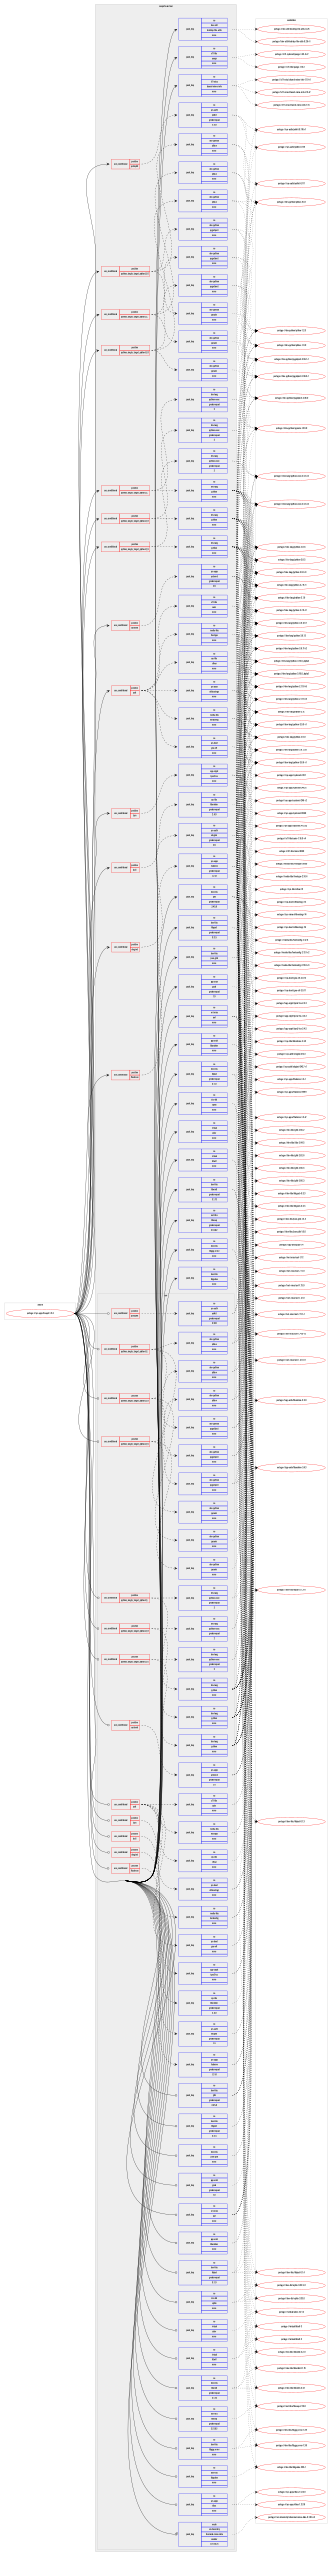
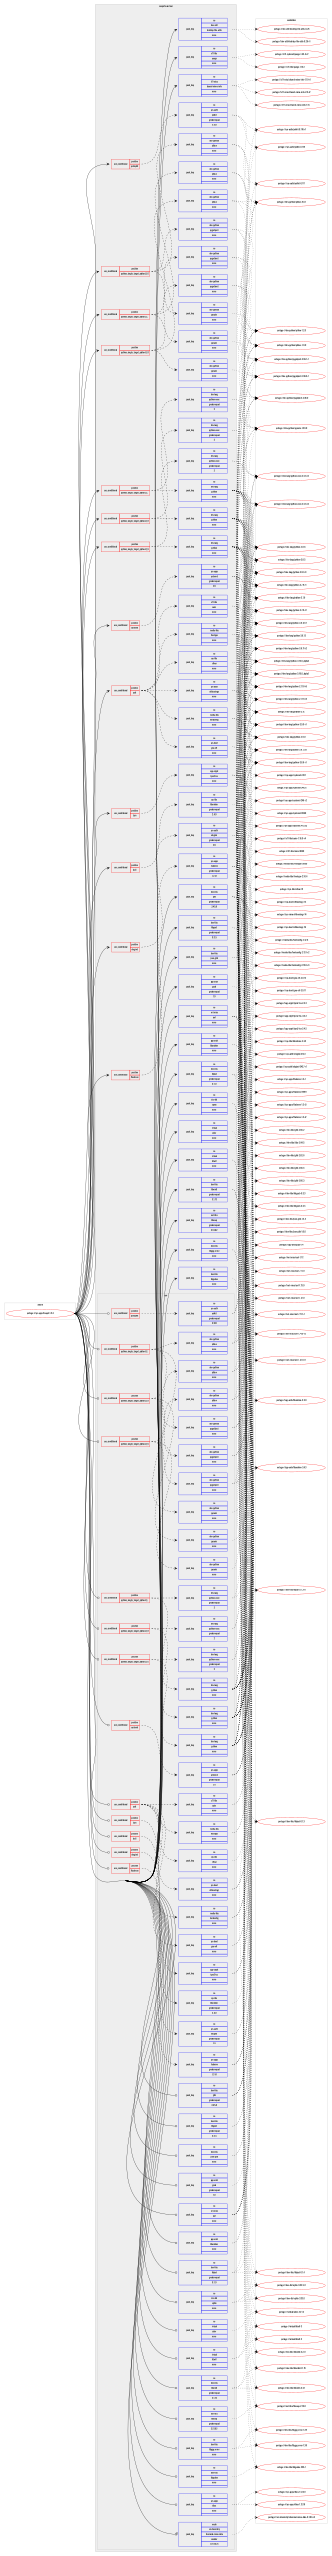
node "portage://sys-apps/flashrom-1.2-r3": added
